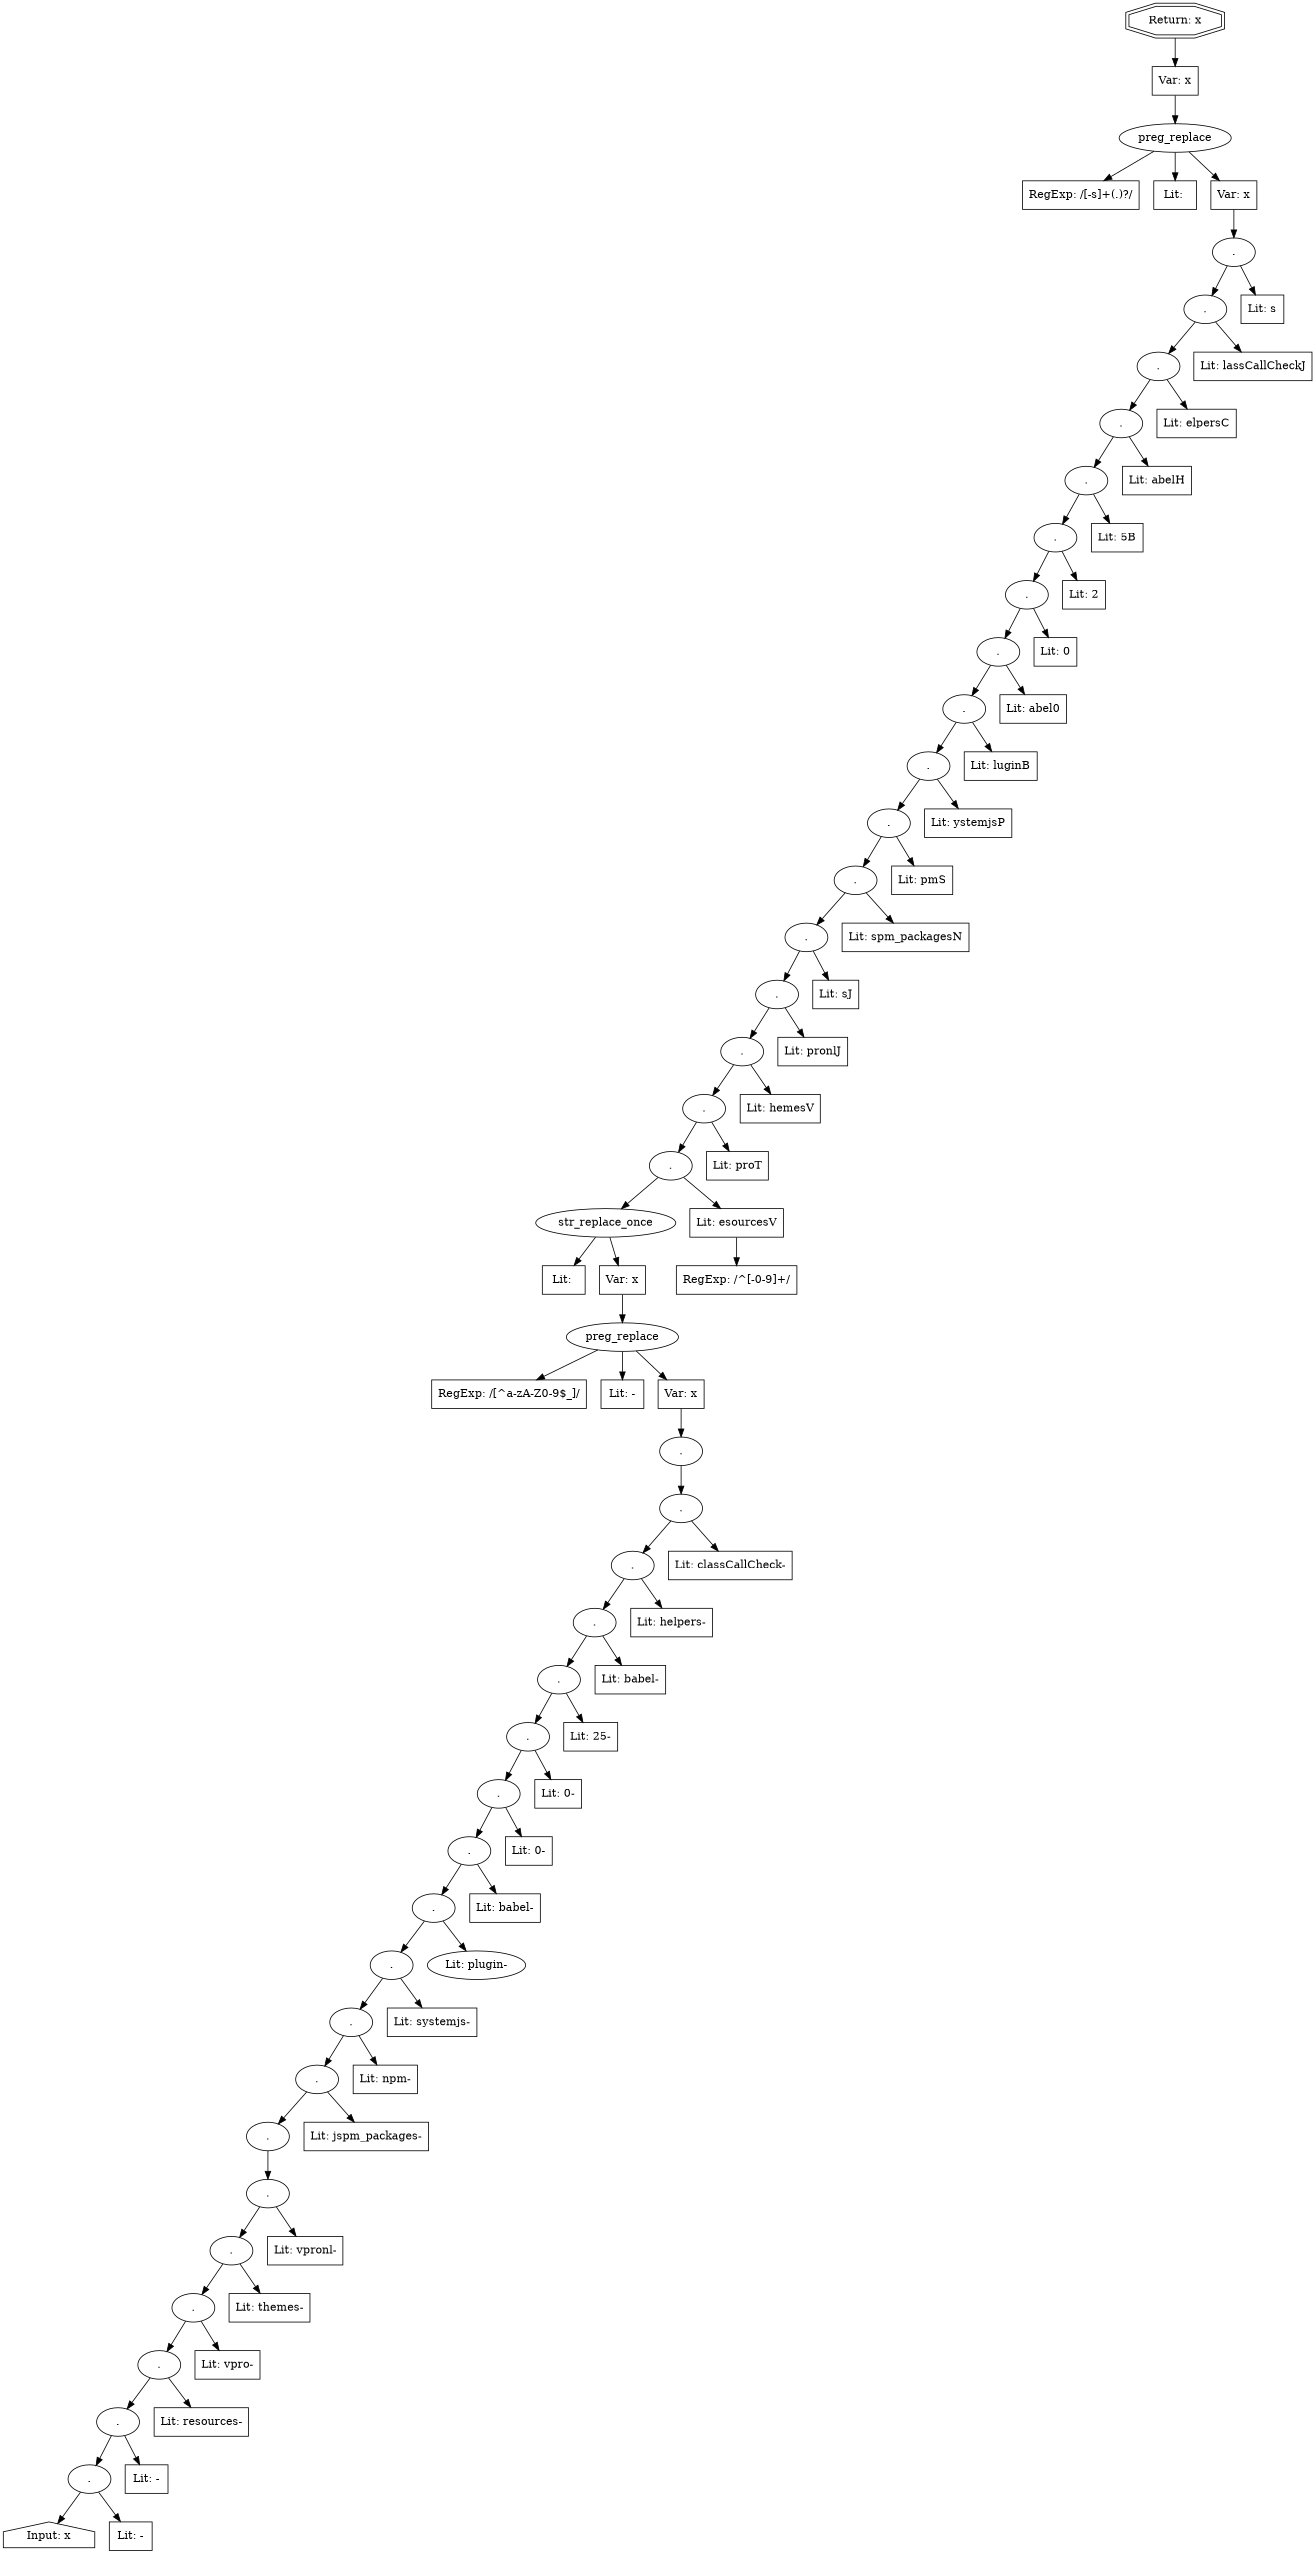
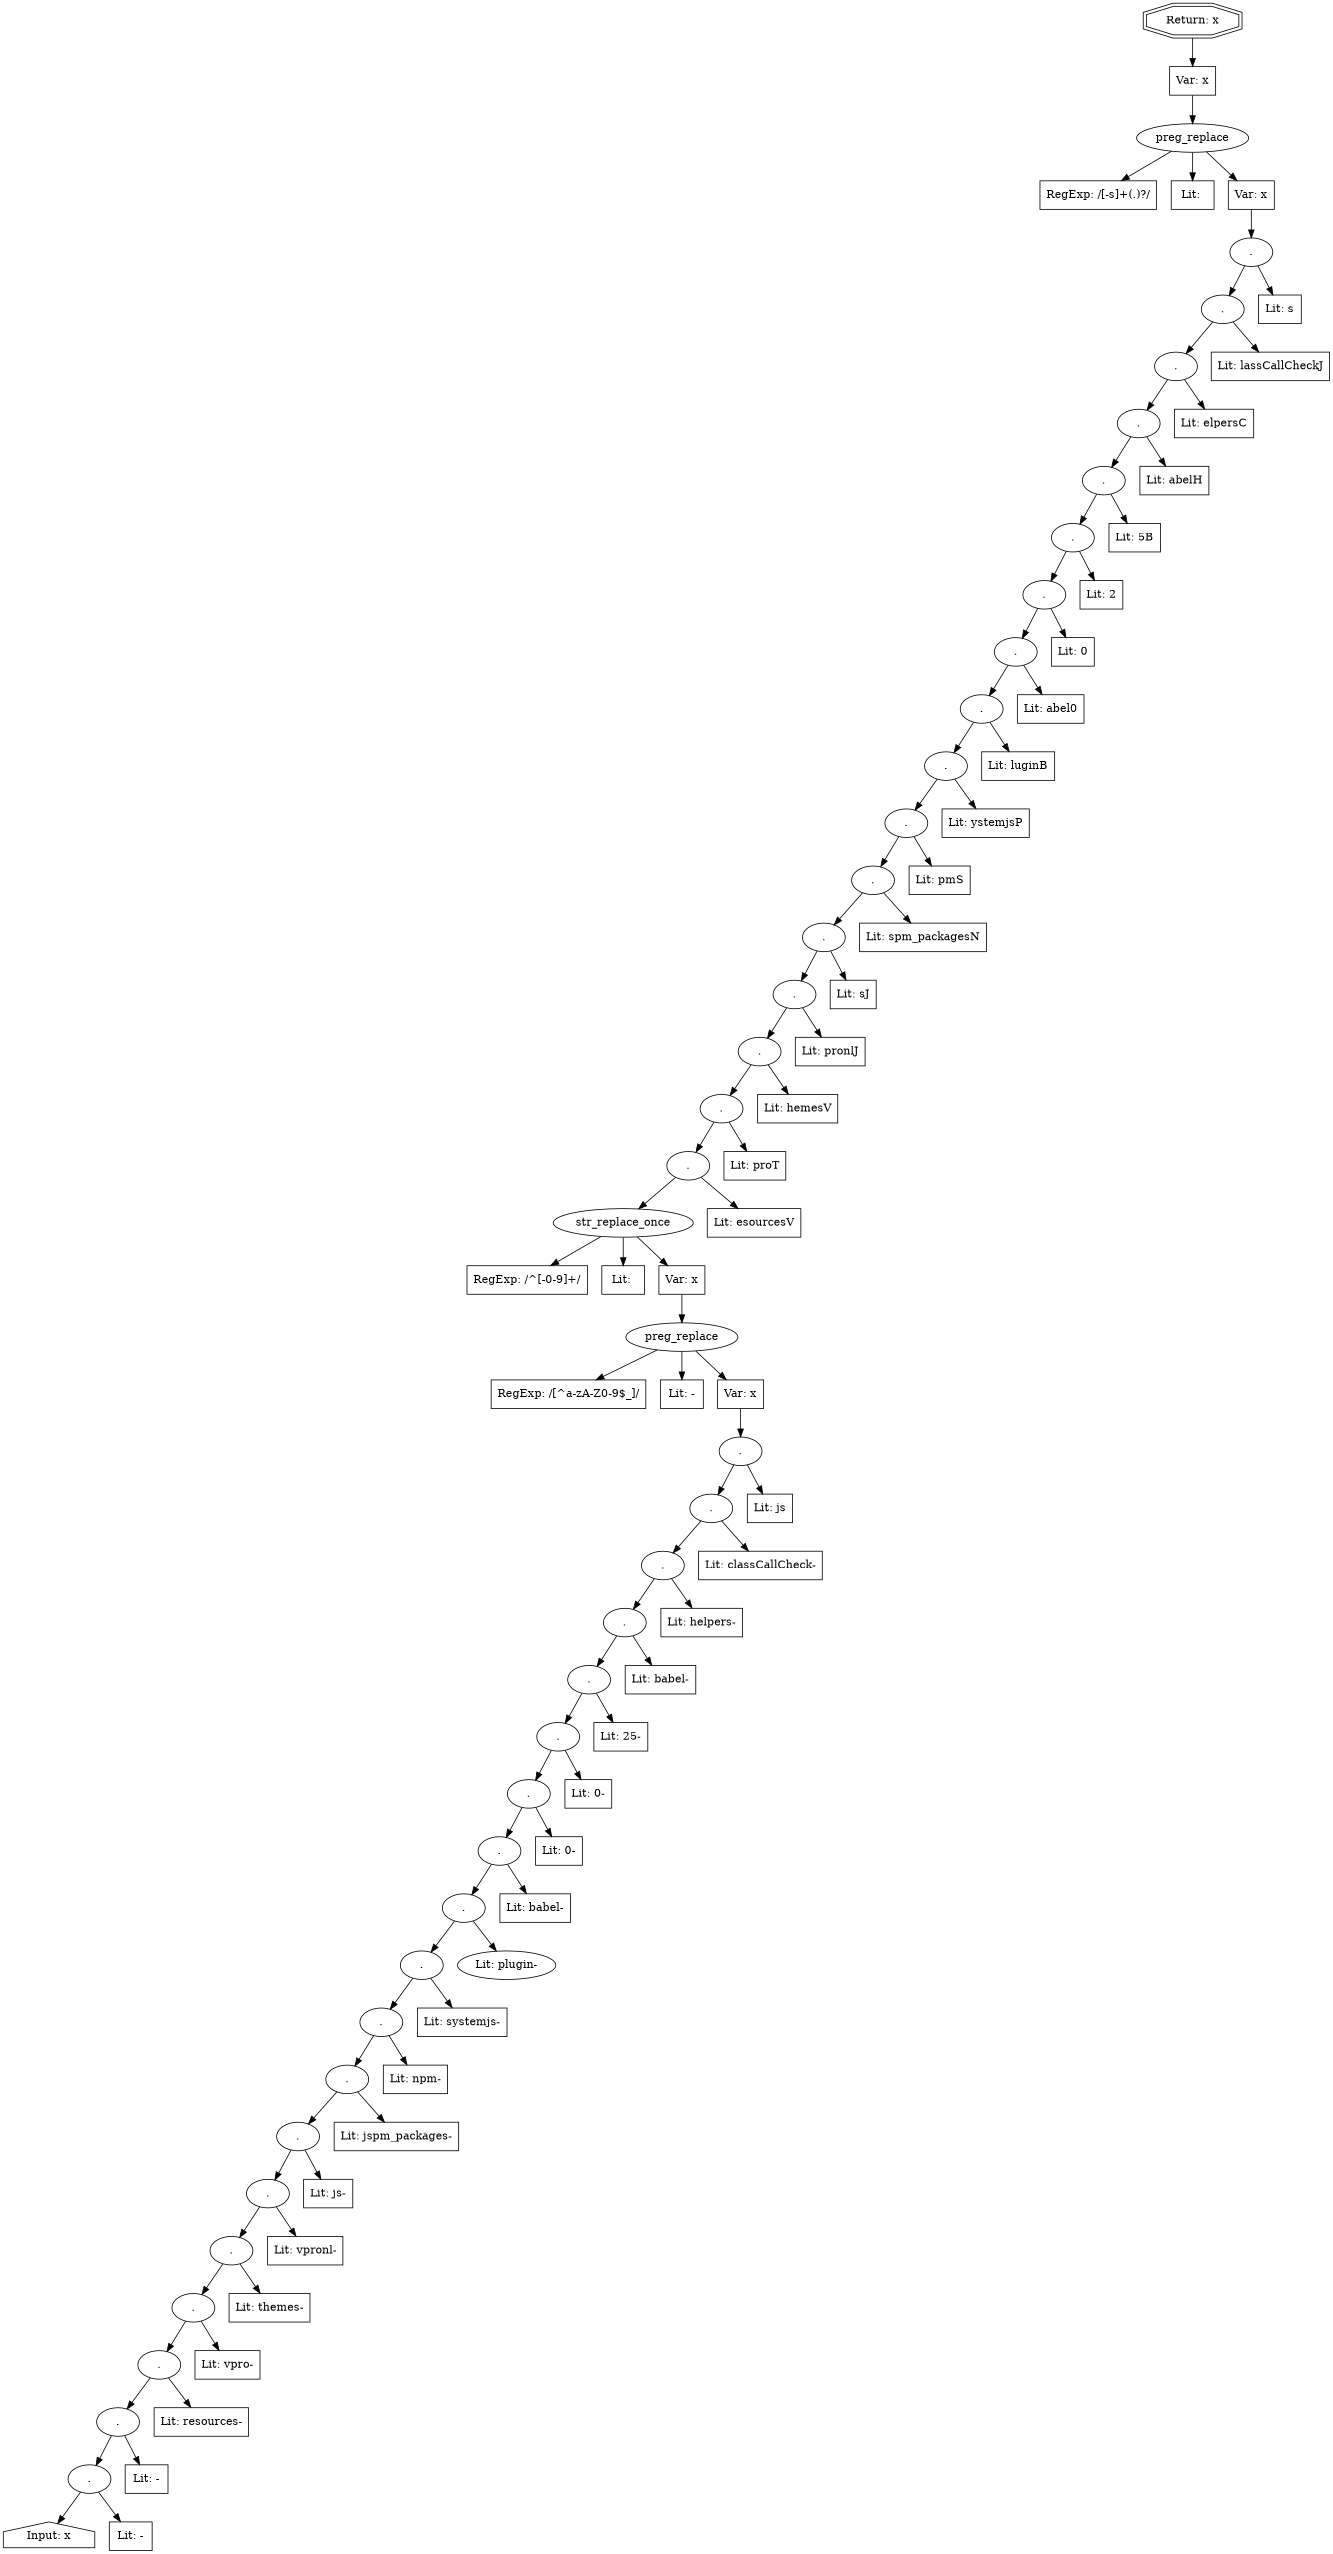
edge "Lit: esourcesV" -> "RegExp: /^[-0-9]+/": now "str_replace_once" -> "RegExp: /^[-0-9]+/"
node "Lit: js": added
node "Lit: js-": added
